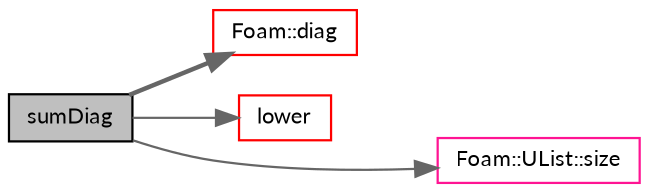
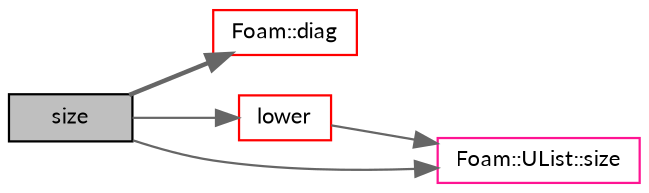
node "sumDiag": label "sumDiag" -> "size"
edge "lower" -> "Foam::UList::size": added
